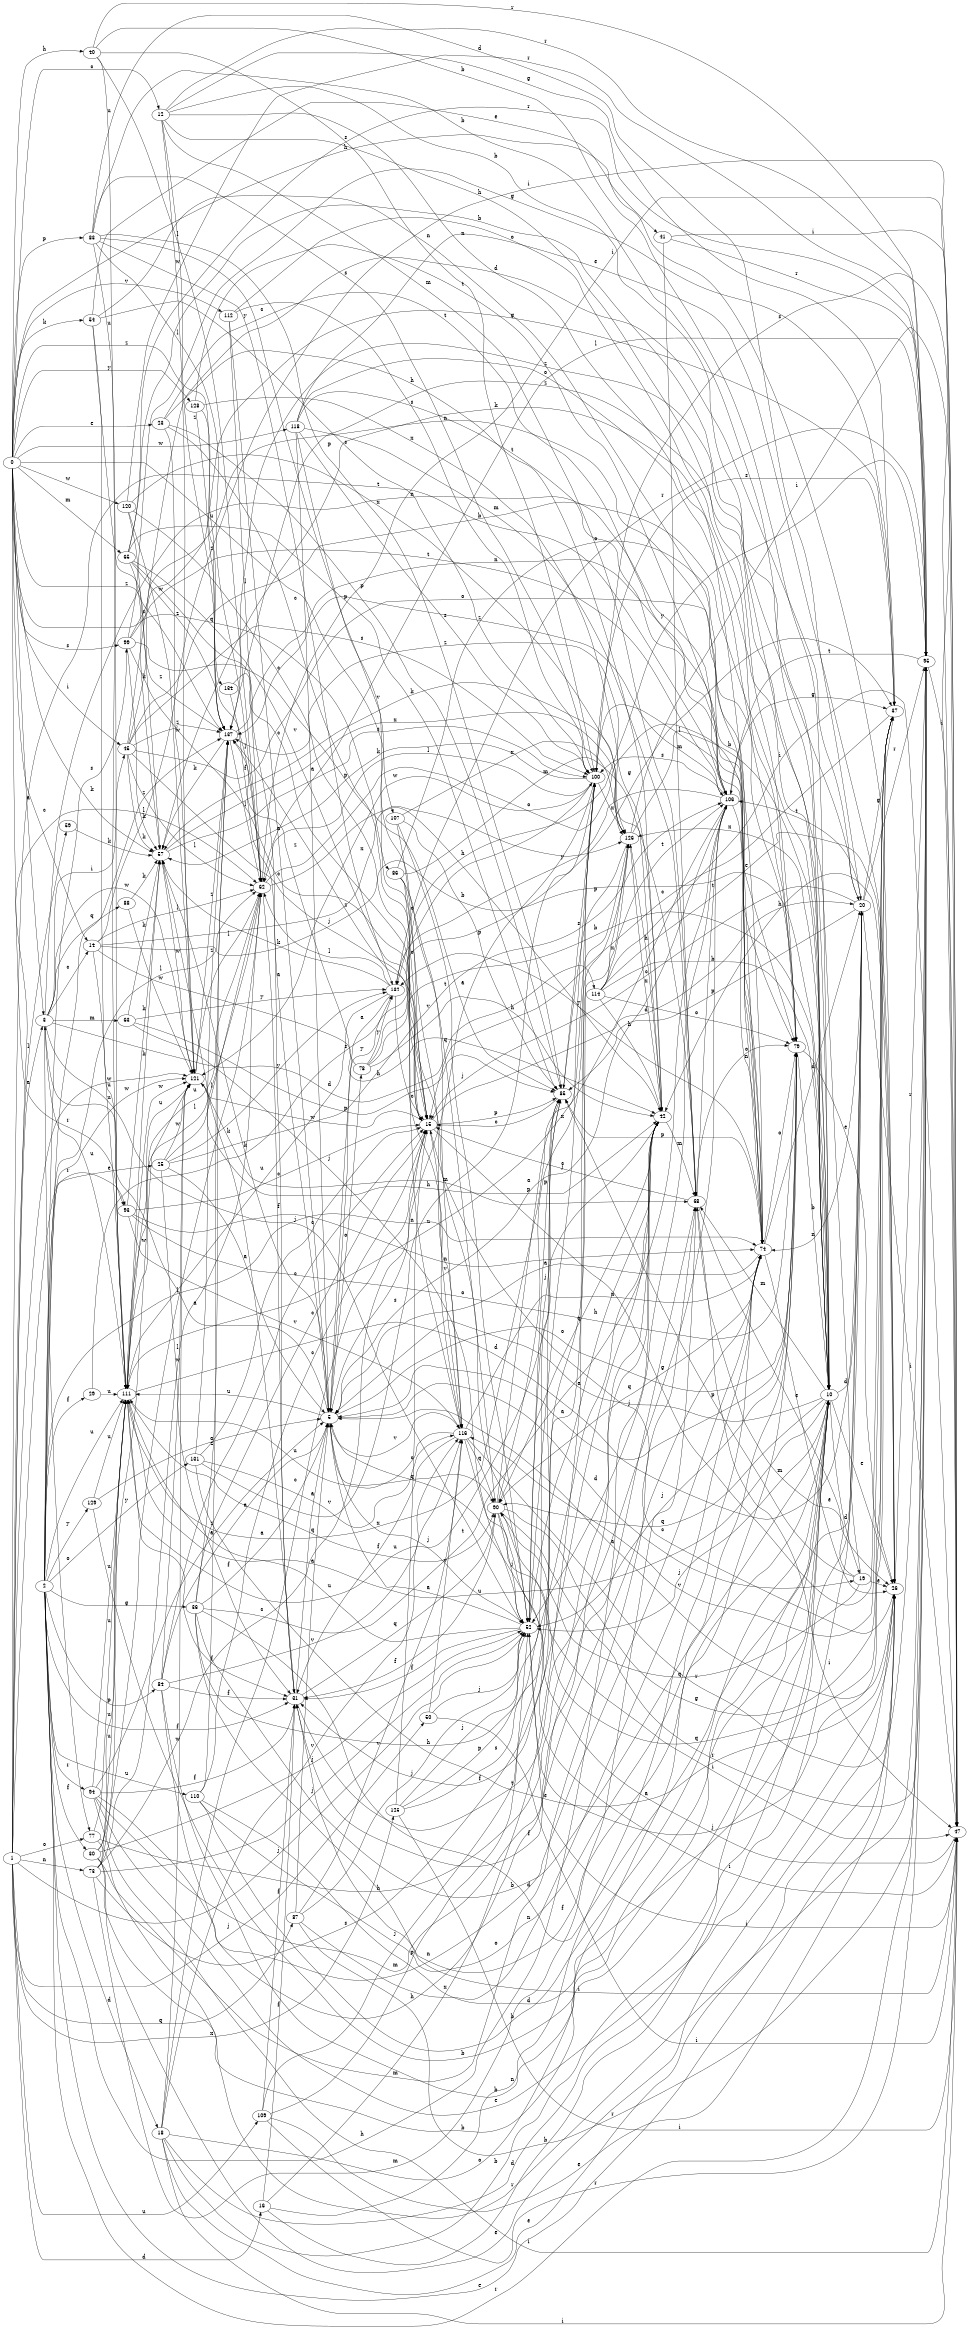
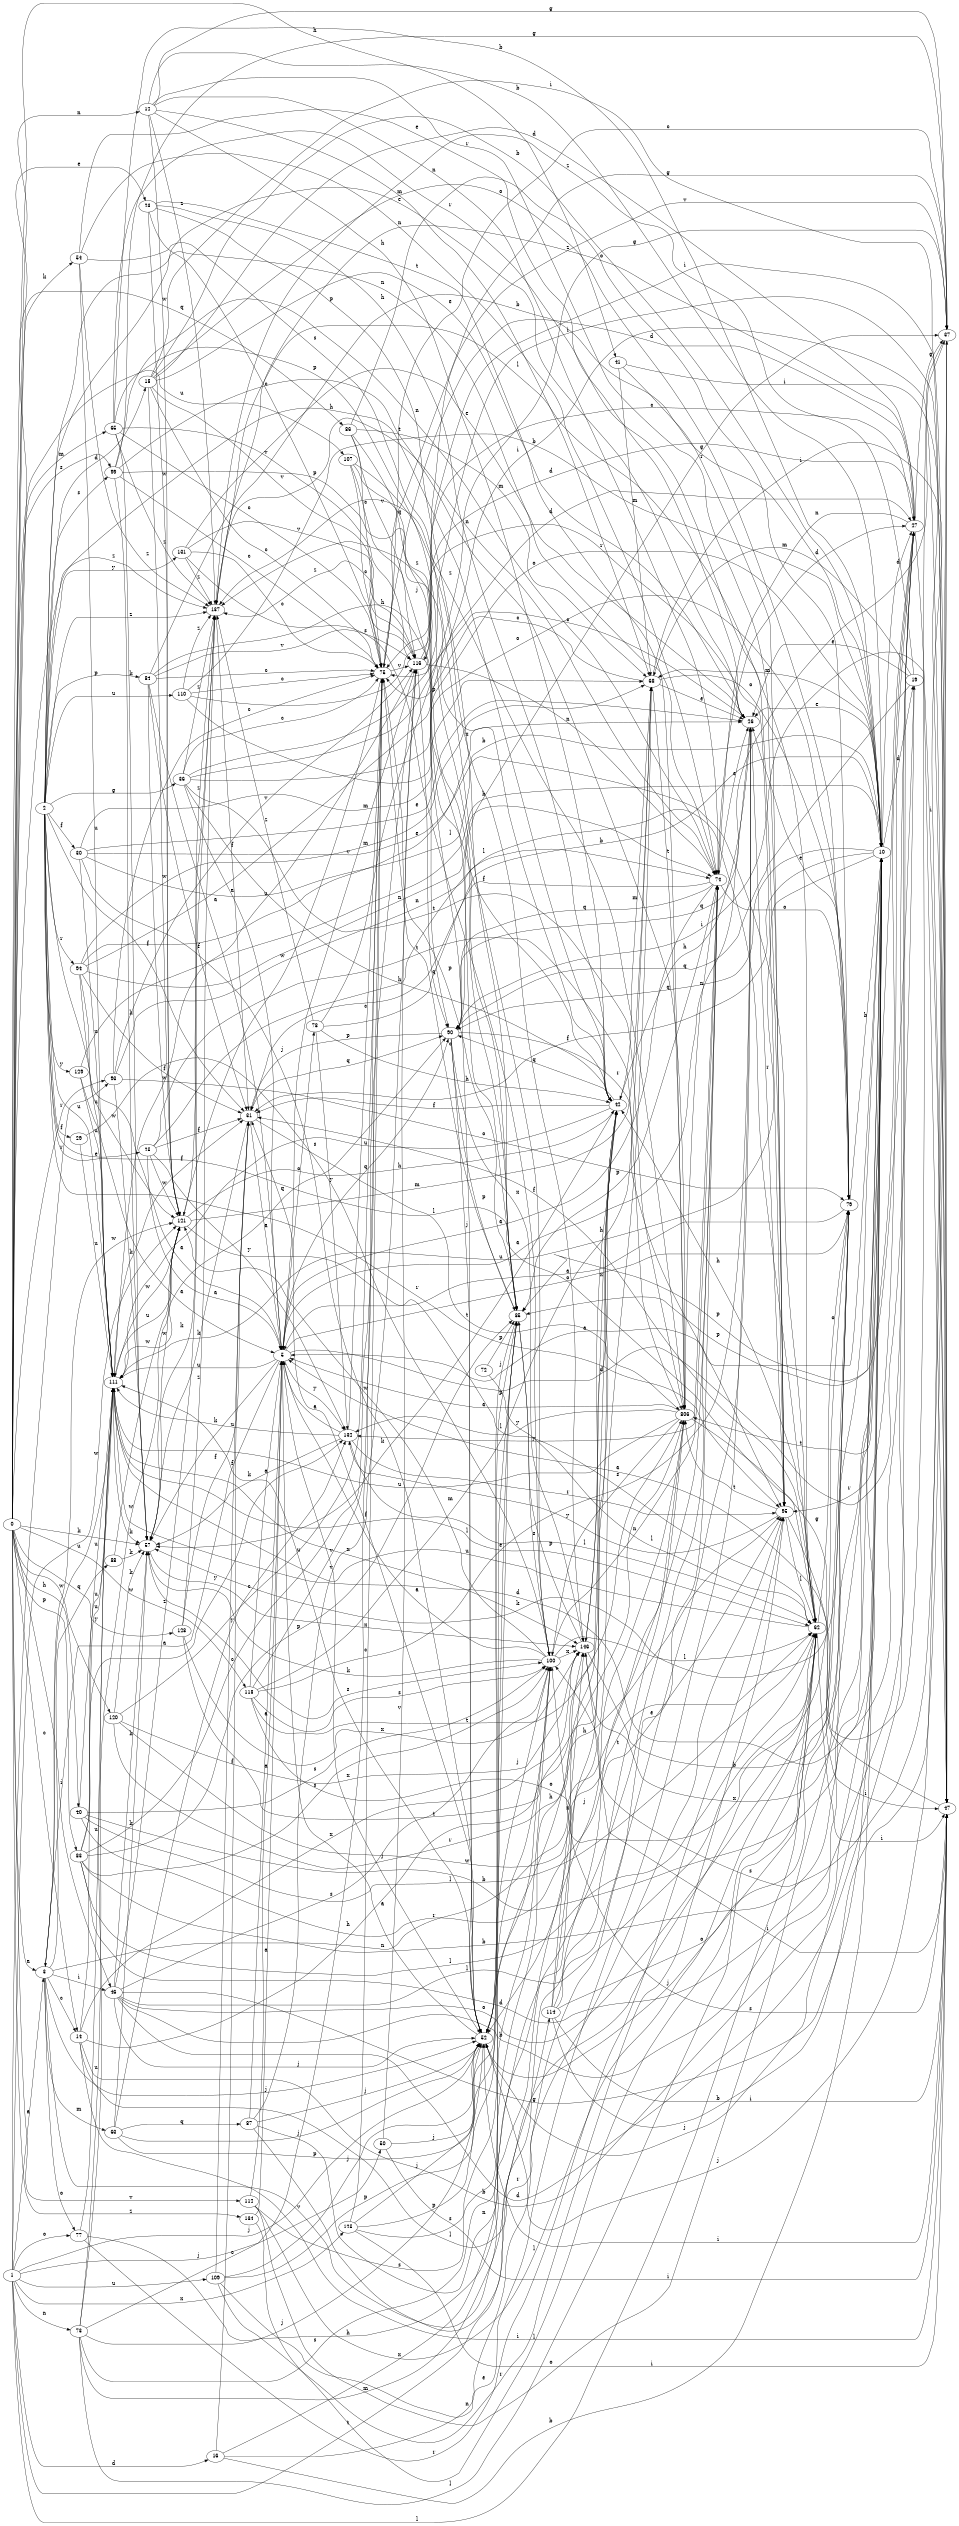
edge "0" -> "12": label "c" -> "n"
edge "12" -> "79": now "12" -> "42"
edge "120" -> "57": label "s" -> "k"
edge "100" -> "74": label "l" -> "n"
node "45": label "45" -> "46"
edge "120" -> "121": now "120" -> "62"
node "106": label "106" -> "806"
node "59": removed
node "126": label "126" -> "146"
node "20": label "20" -> "27"
edge "3" -> "114": label "d" -> "v"
node "15": label "15" -> "75"
node "72": added
edge "116" -> "31": now "137" -> "31"
edge "90" -> "31": label "f" -> "p"
edge "36" -> "10": label "b" -> "o"
edge "52" -> "47": reversed
edge "1" -> "87": now "63" -> "87"
